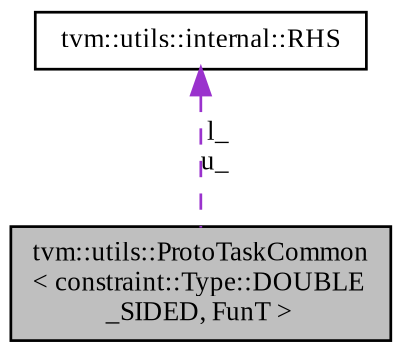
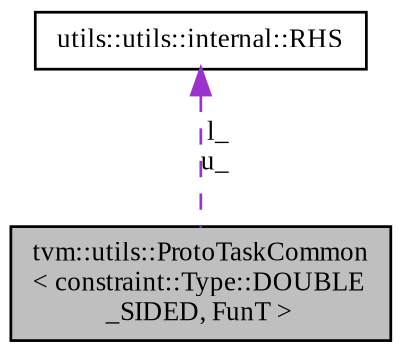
node "tvm::utils::internal::RHS": label "tvm::utils::internal::RHS" -> "utils::utils::internal::RHS"
